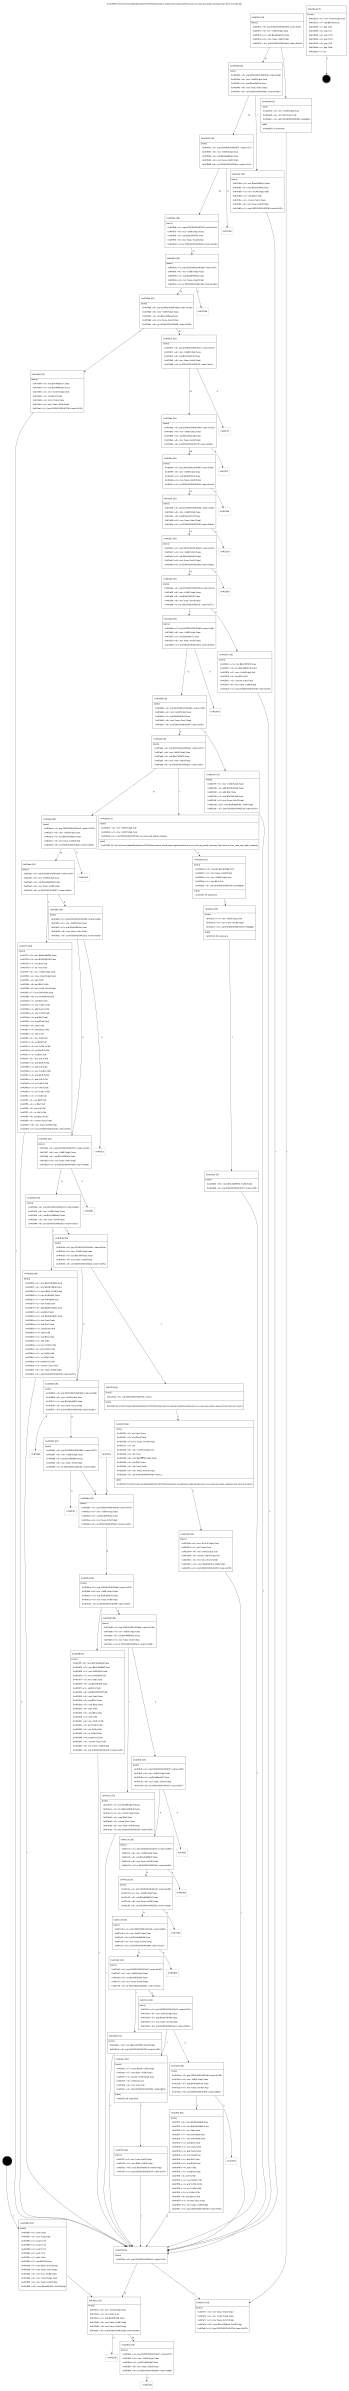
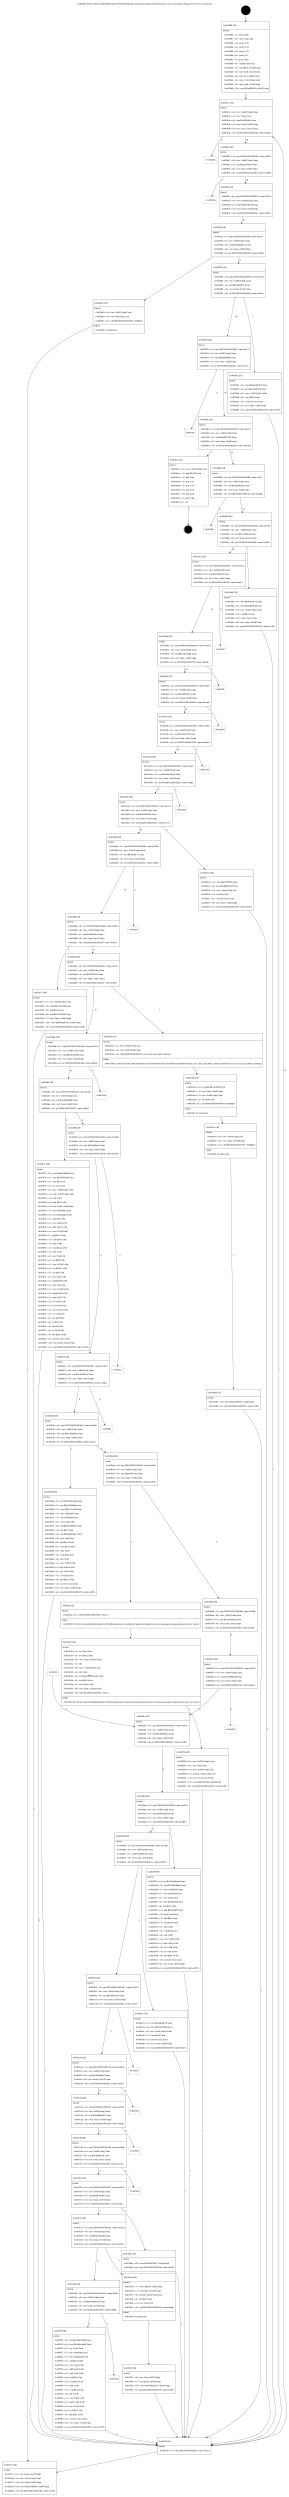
node "0x4018fe [28]": added
edge "0x40196e [28]" -> "0x4026cb [21]": added, label "1"
node "0x4025eb": removed
